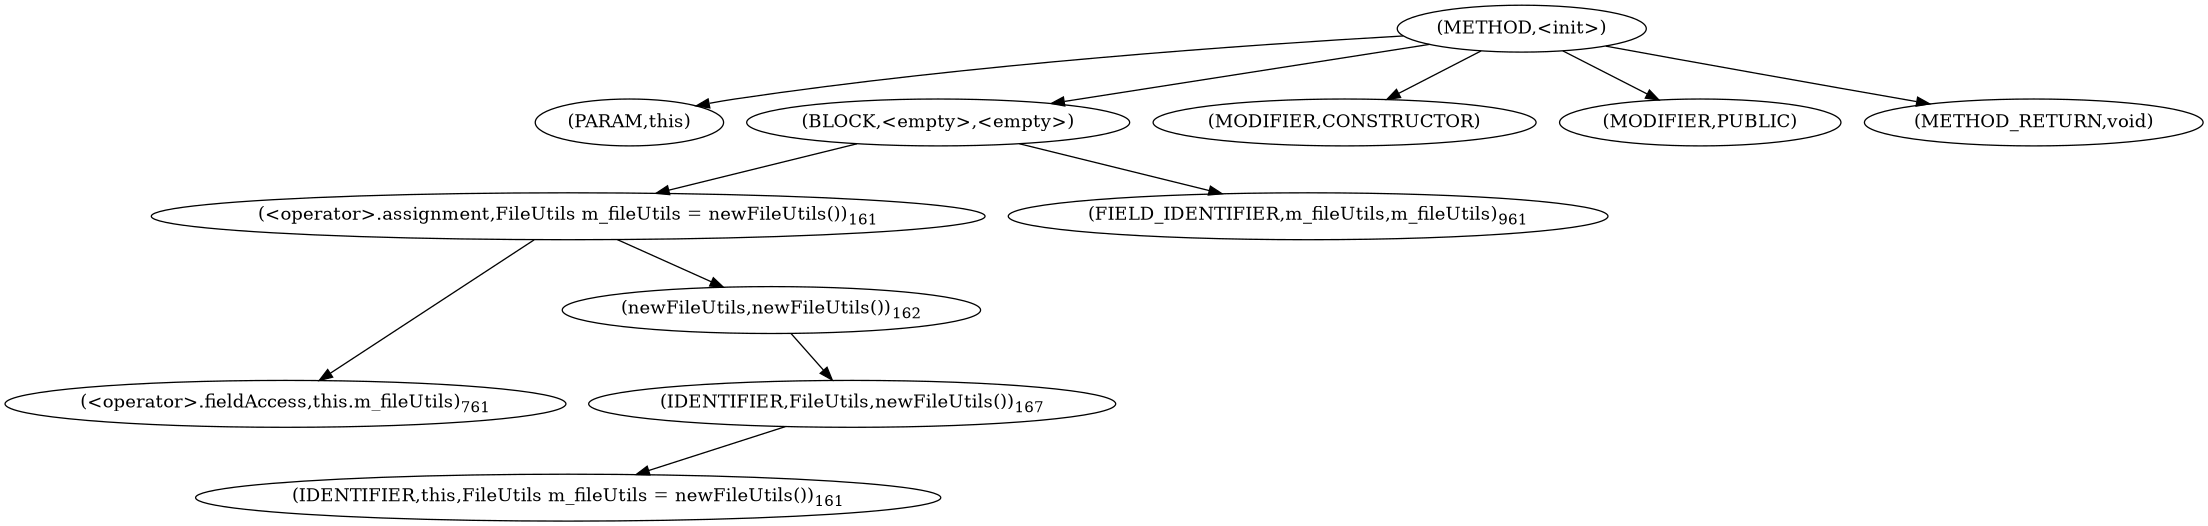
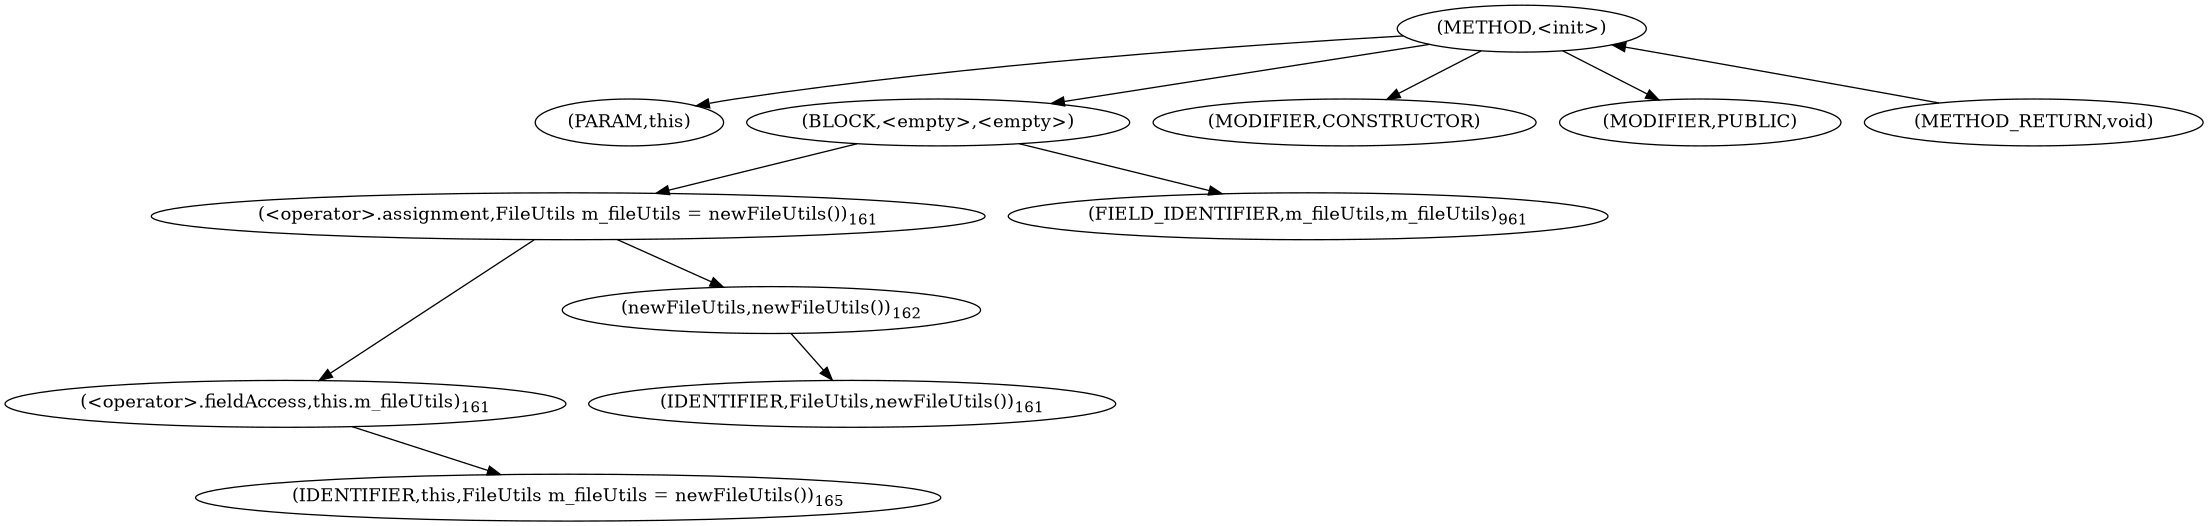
edge "(METHOD,<init>)" -> "(METHOD_RETURN,void)": reversed
node "(<operator>.fieldAccess,this.m_fileUtils)": text "761" -> "161"
node "(IDENTIFIER,FileUtils,newFileUtils())": text "167" -> "161"
edge "(IDENTIFIER,FileUtils,newFileUtils())" -> "(IDENTIFIER,this,FileUtils m_fileUtils = newFileUtils())": now "(<operator>.fieldAccess,this.m_fileUtils)" -> "(IDENTIFIER,this,FileUtils m_fileUtils = newFileUtils())"
node "(IDENTIFIER,this,FileUtils m_fileUtils = newFileUtils())": text "161" -> "165"
